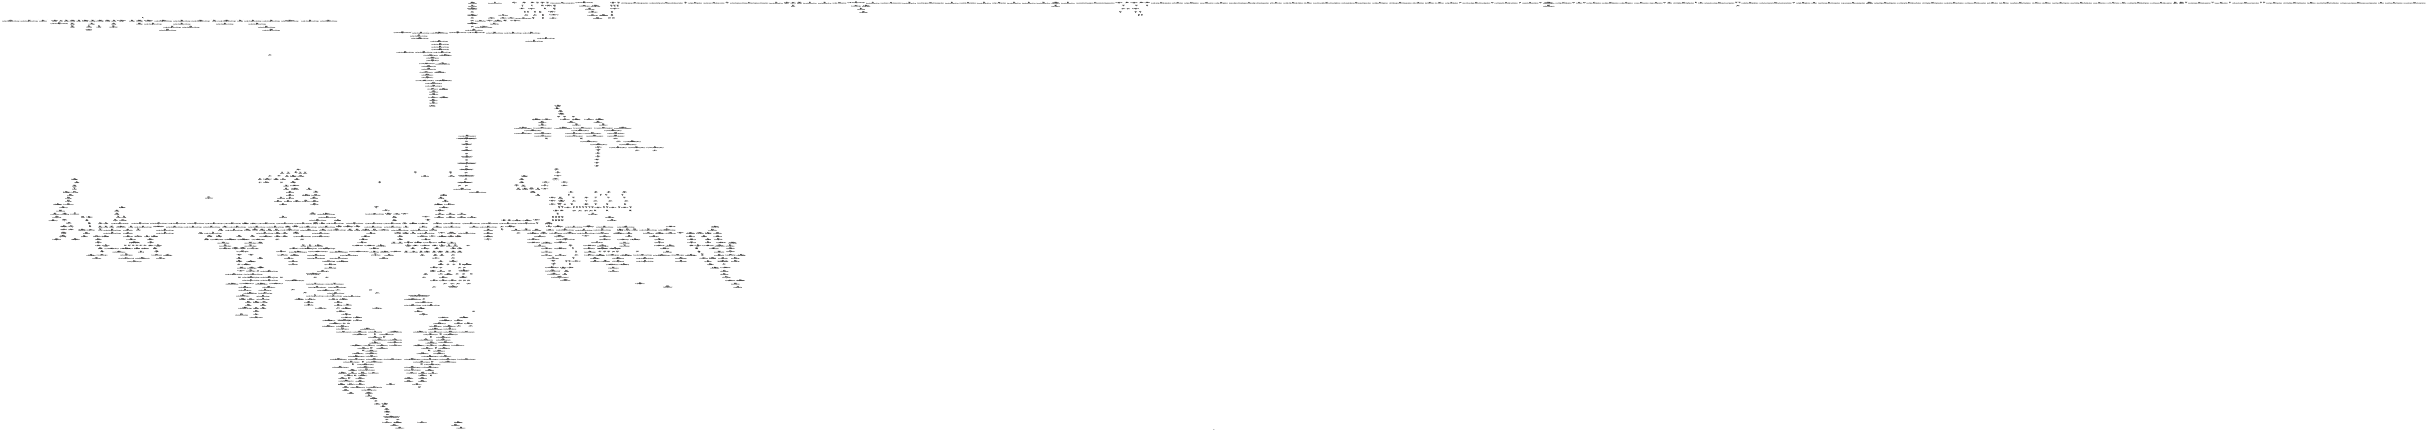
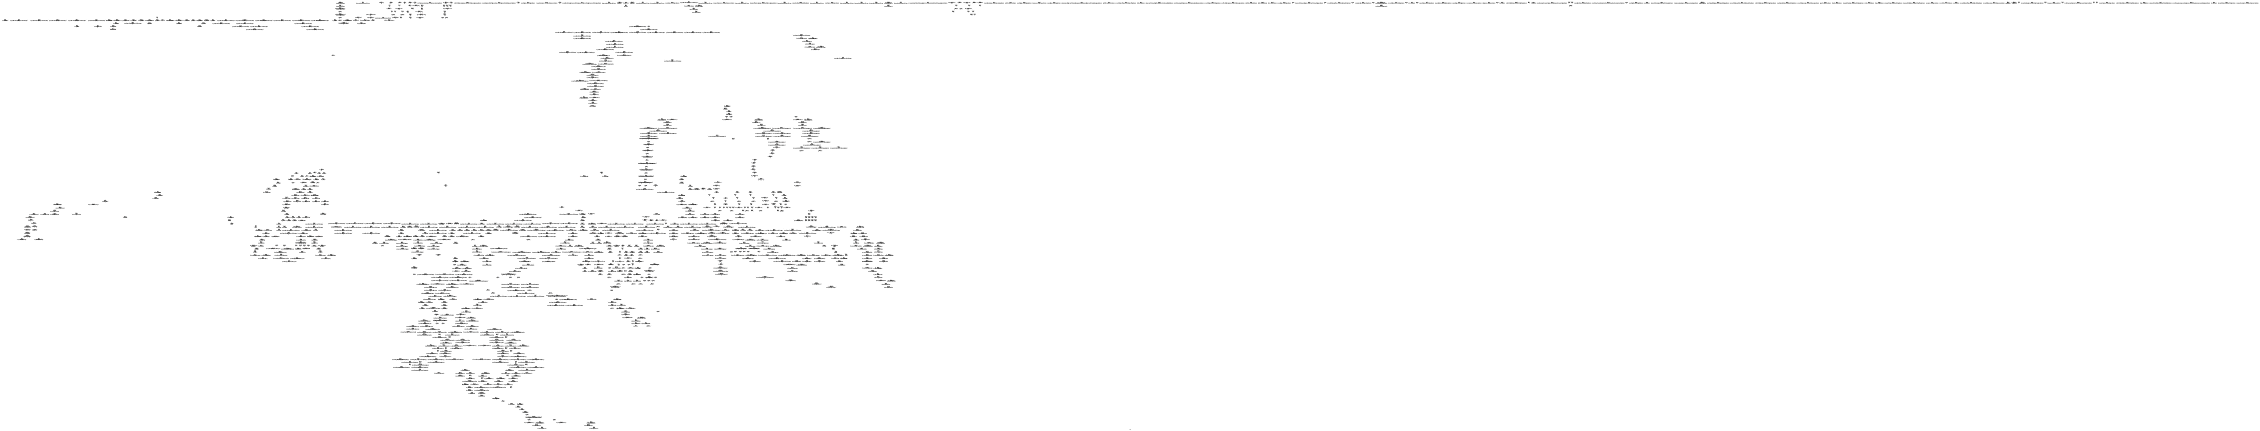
node "NodeID: 271": removed
node "NodeID: 657": added
node "NodeID: 1424": removed
node "NodeID: 715": removed
node "NodeID: 1425": removed
